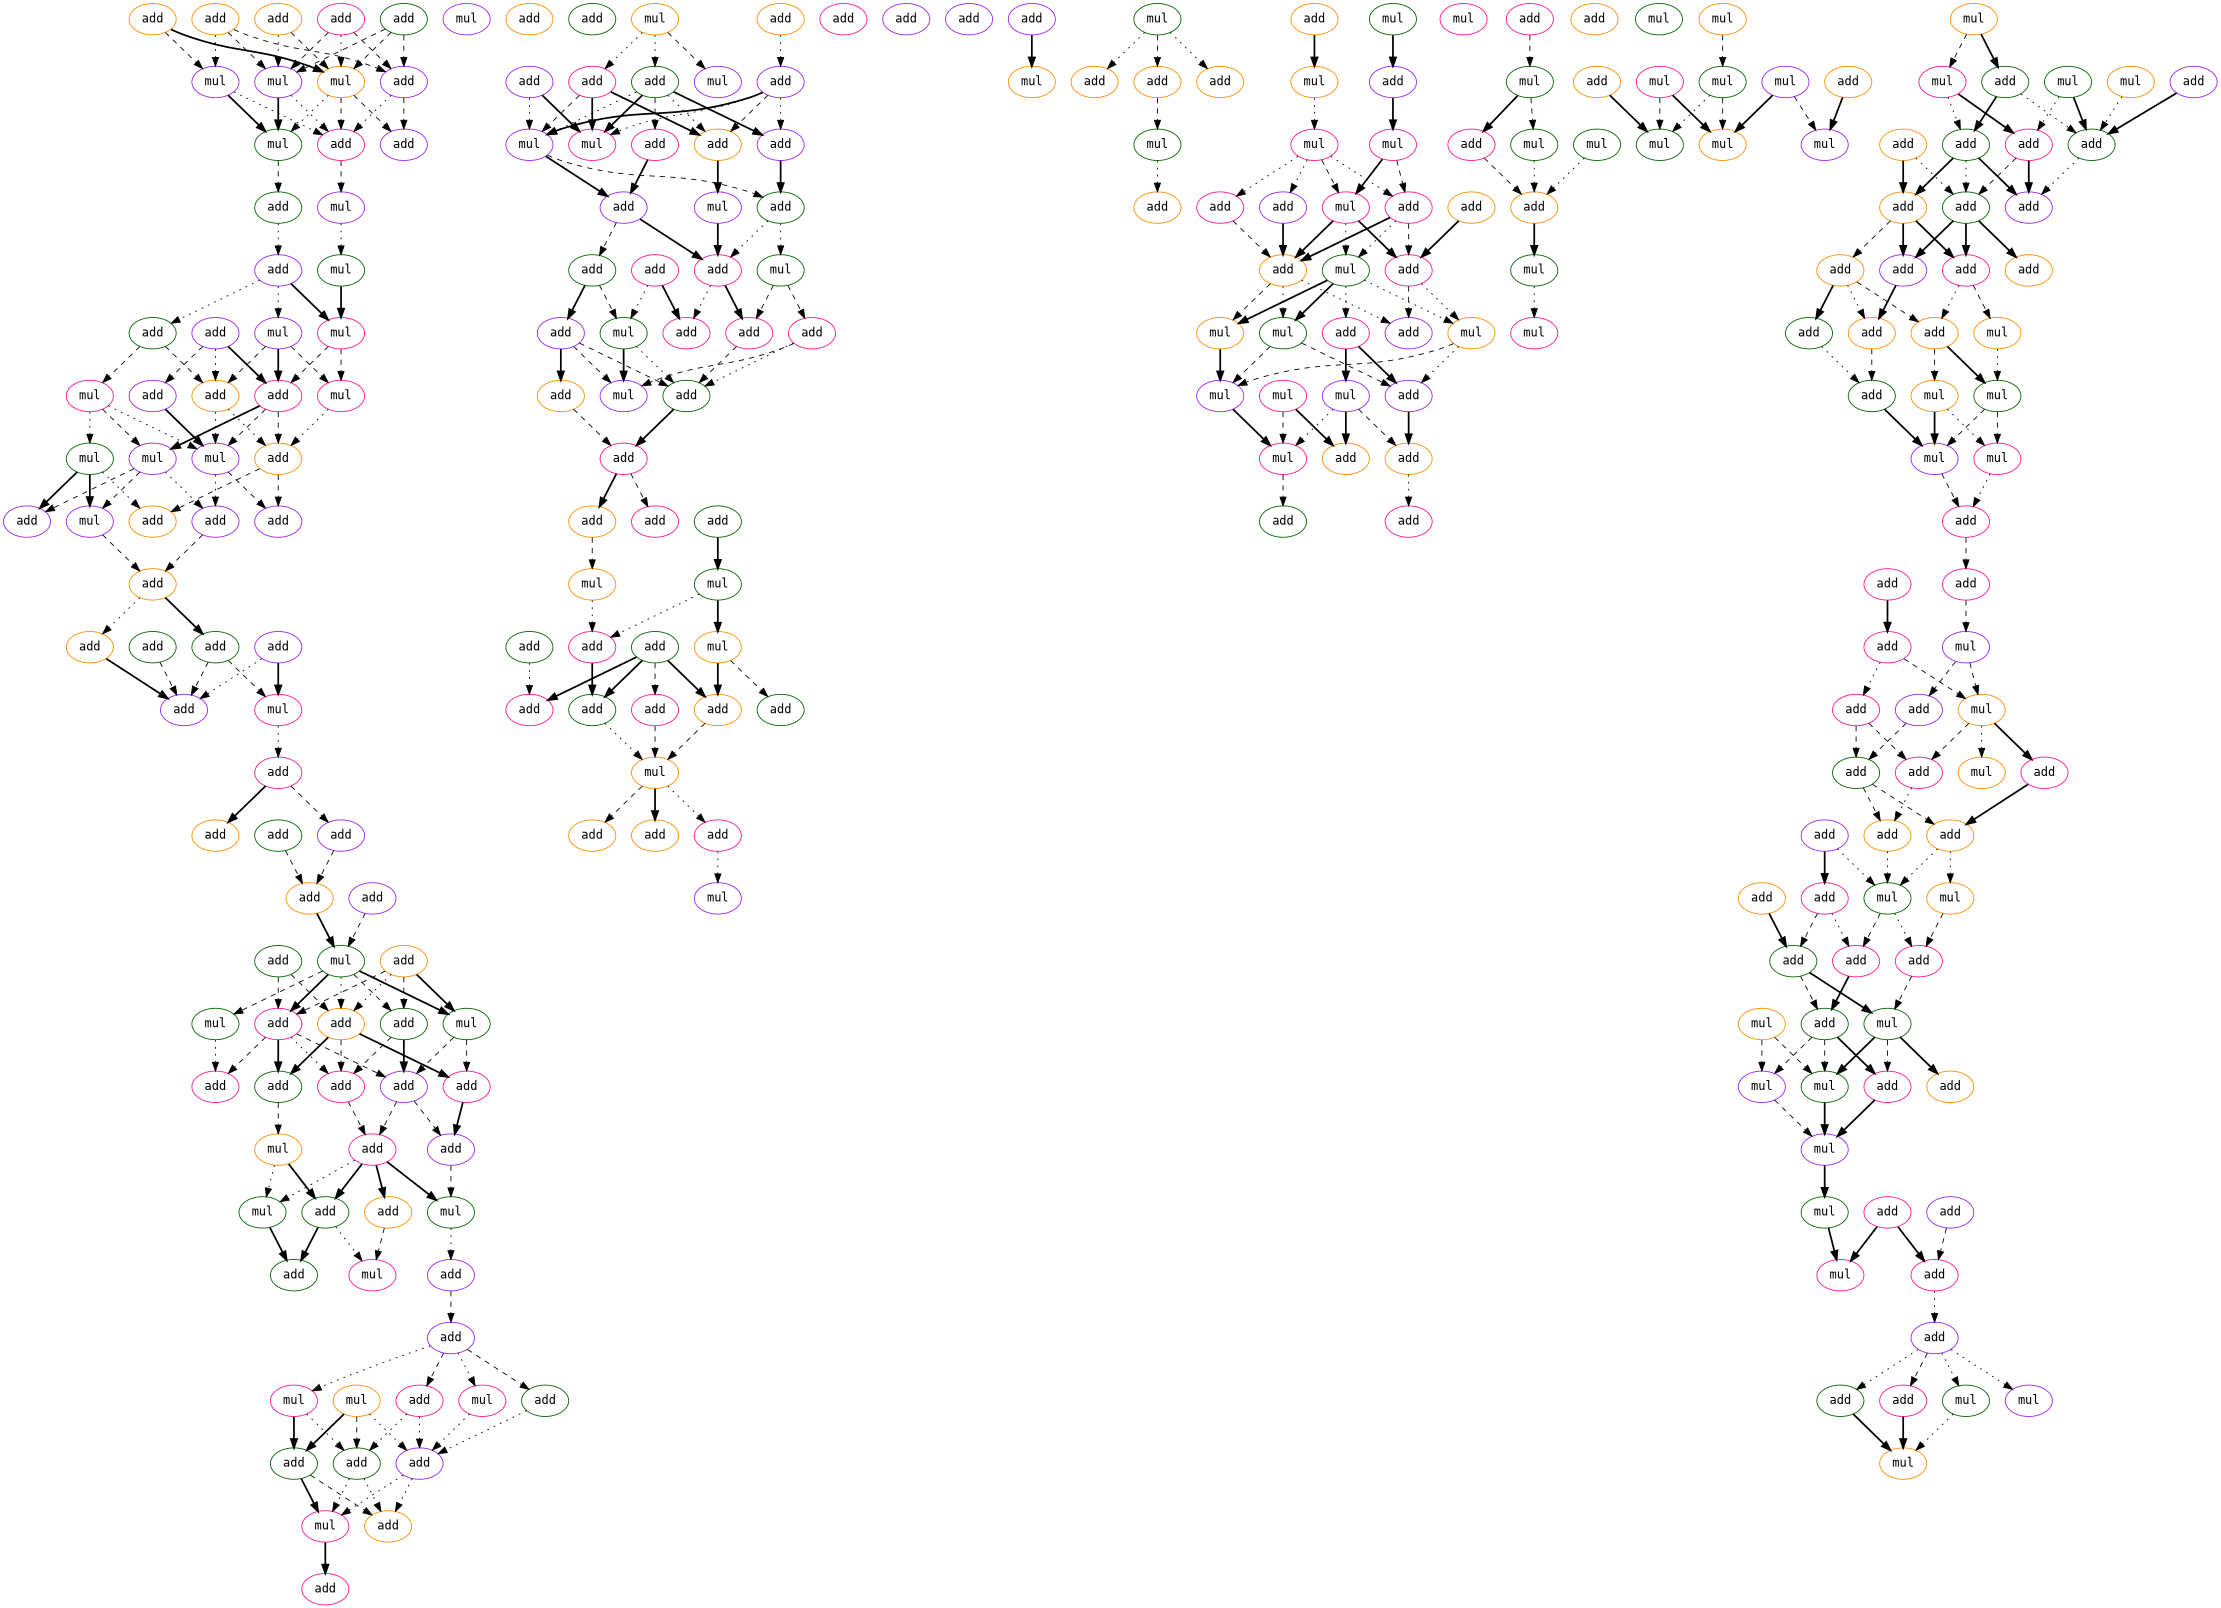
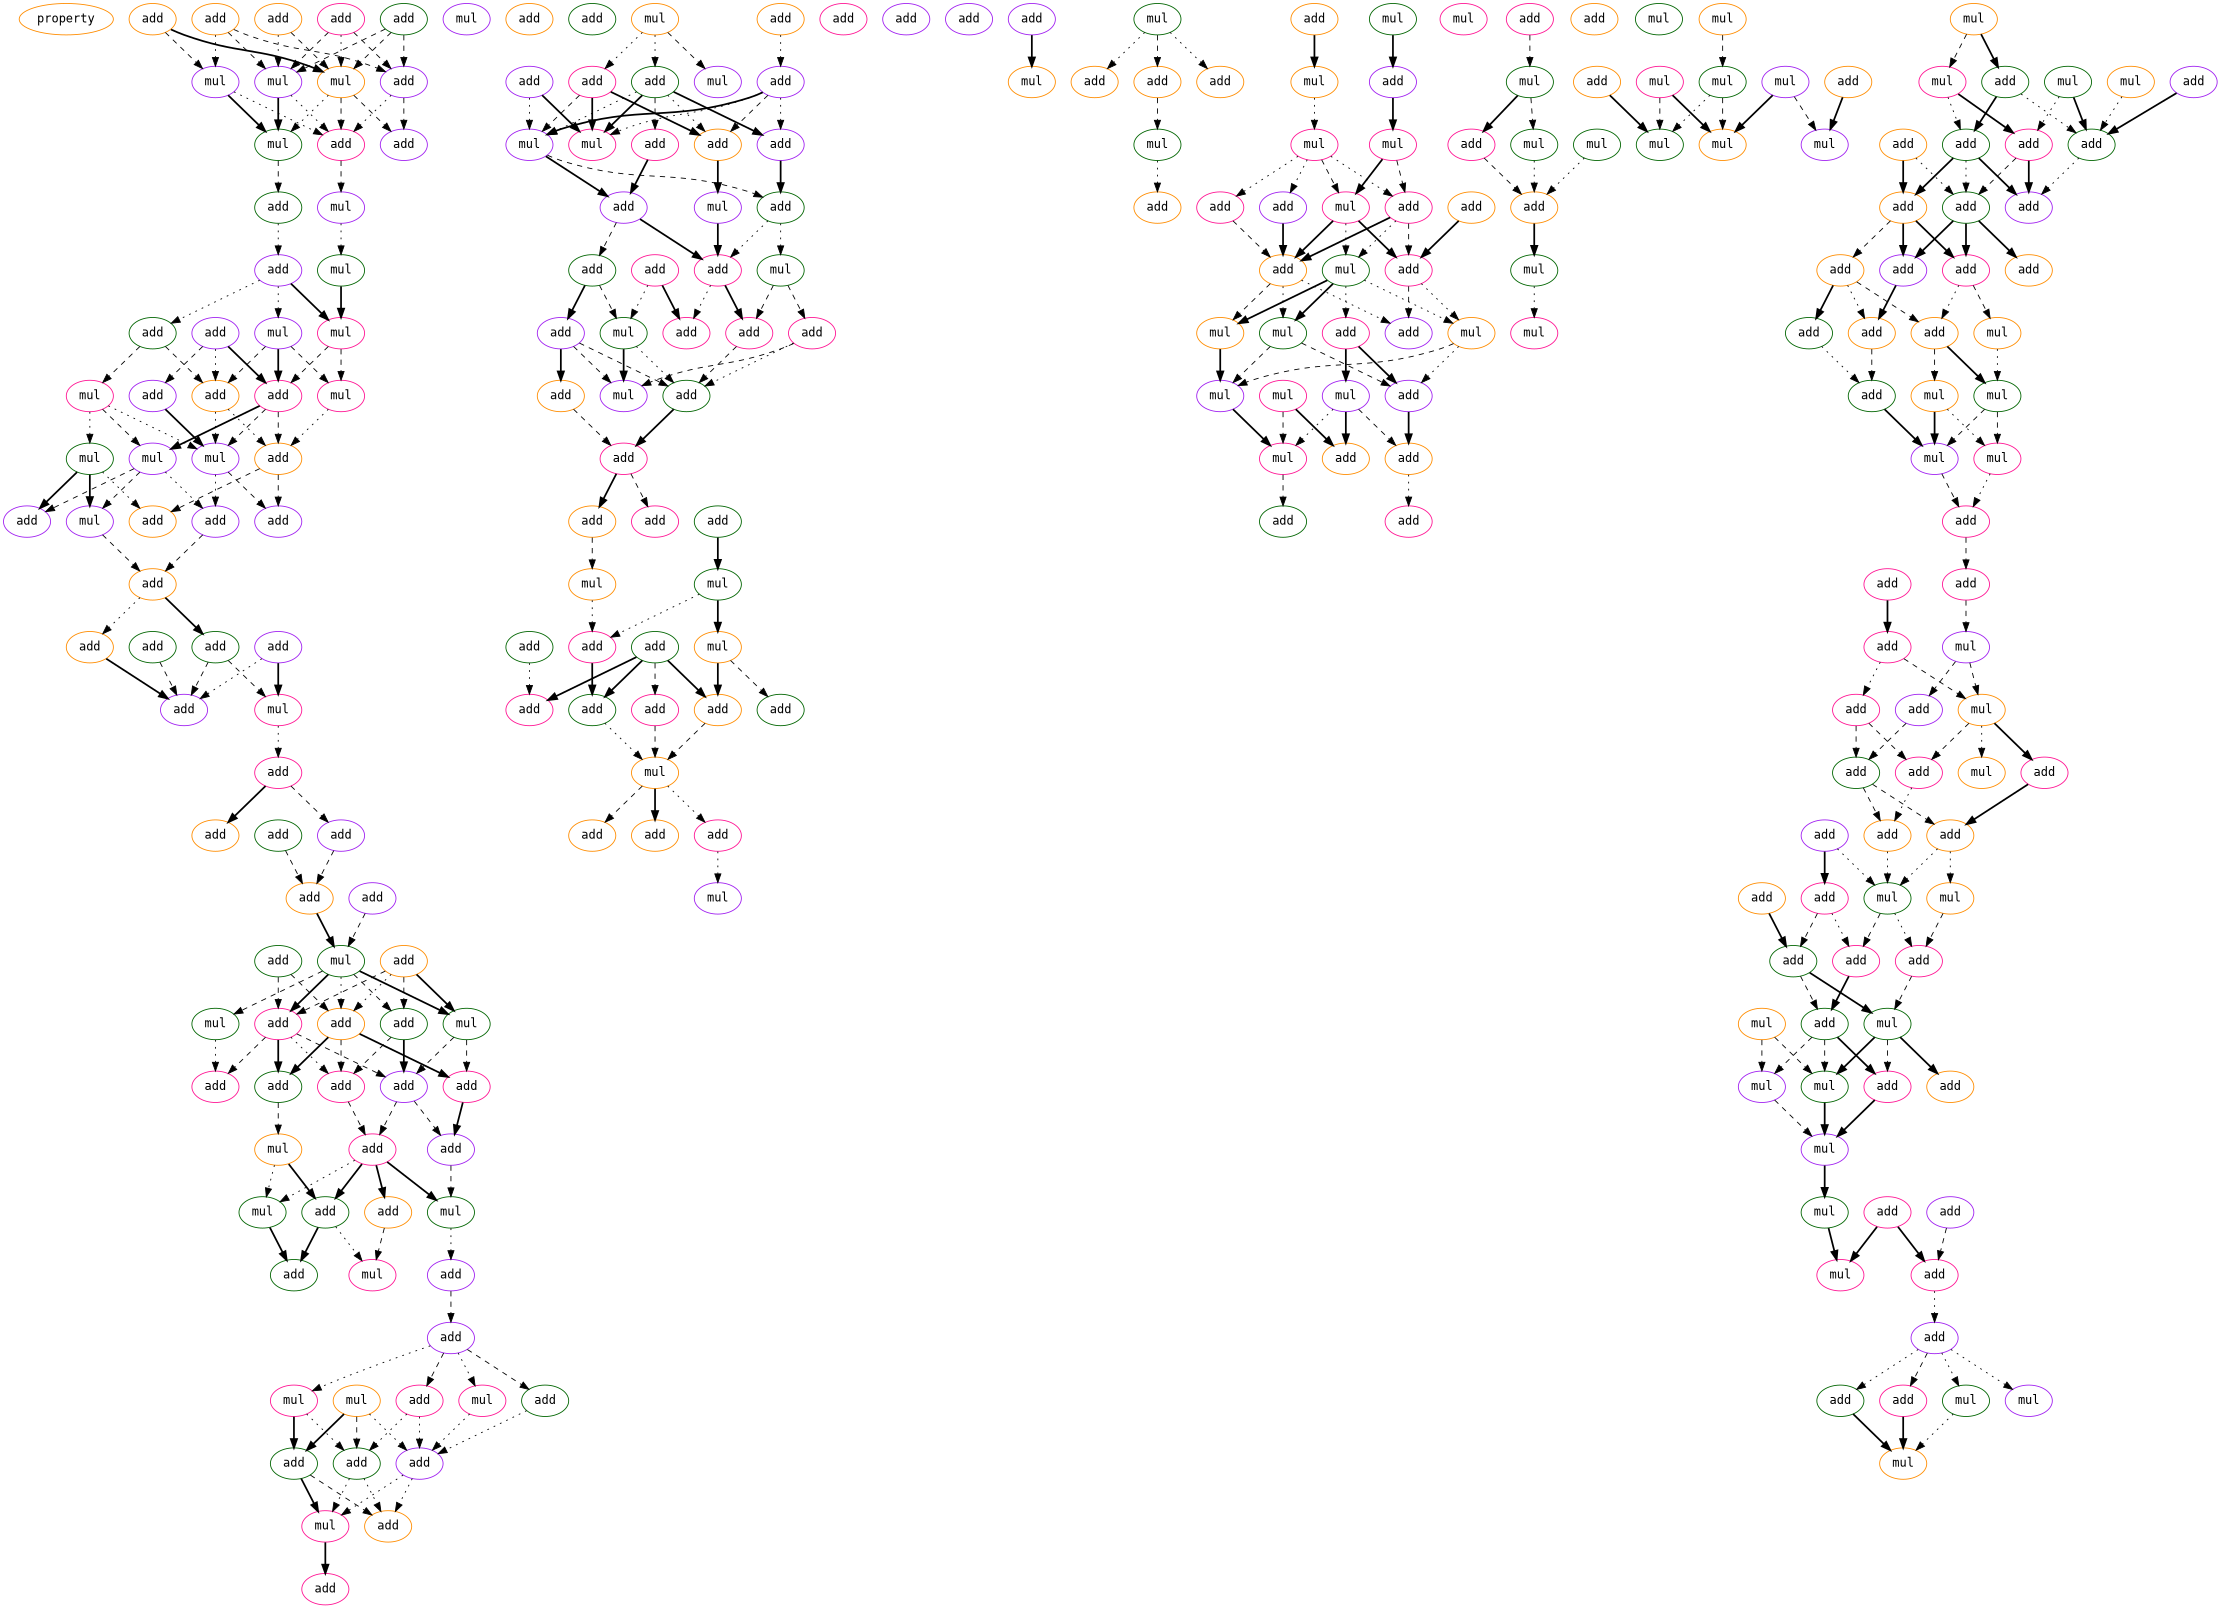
node "property": added
